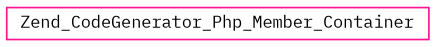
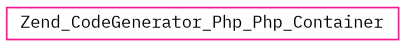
node "Zend_CodeGenerator_Php_Member_Container": label "Zend_CodeGenerator_Php_Member_Container" -> "Zend_CodeGenerator_Php_Php_Container"
